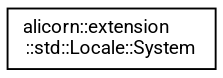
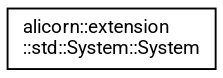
node "alicorn::extension ::std::Locale::System": label "alicorn::extension ::std::Locale::System" -> "alicorn::extension ::std::System::System"
